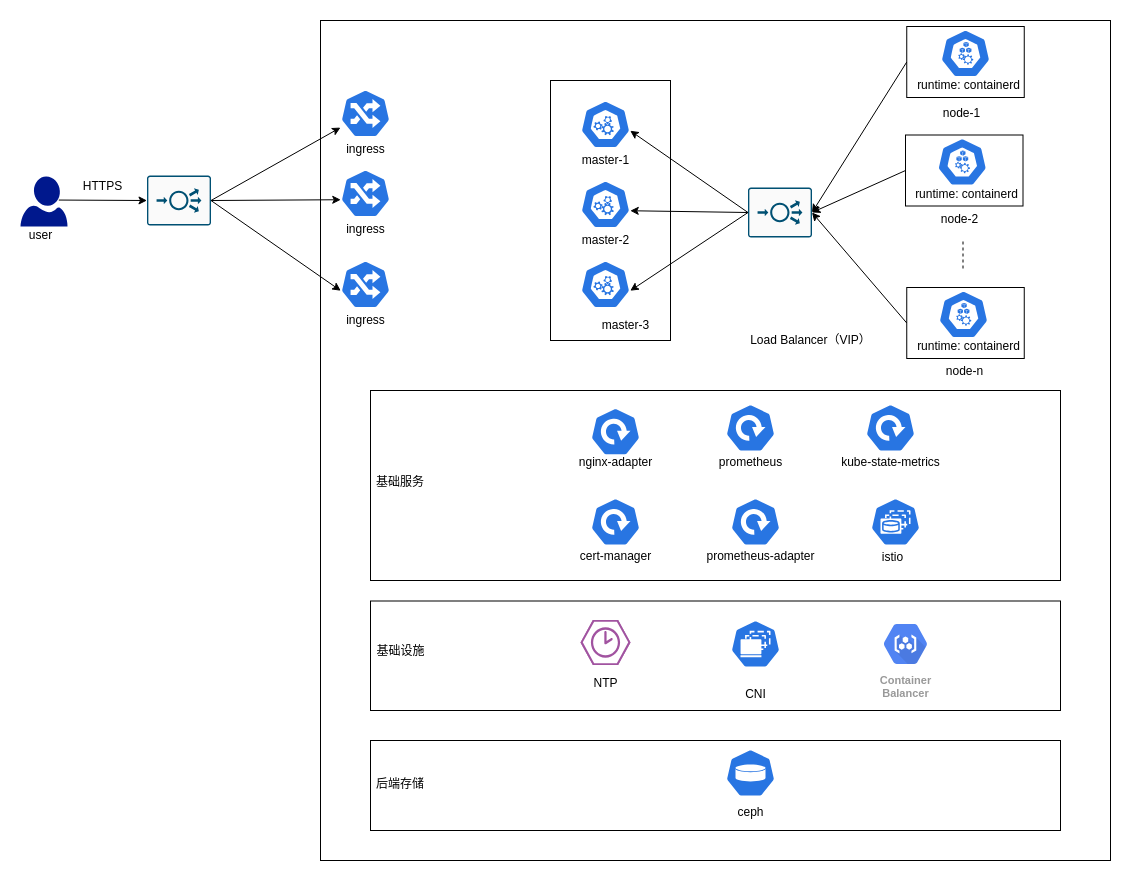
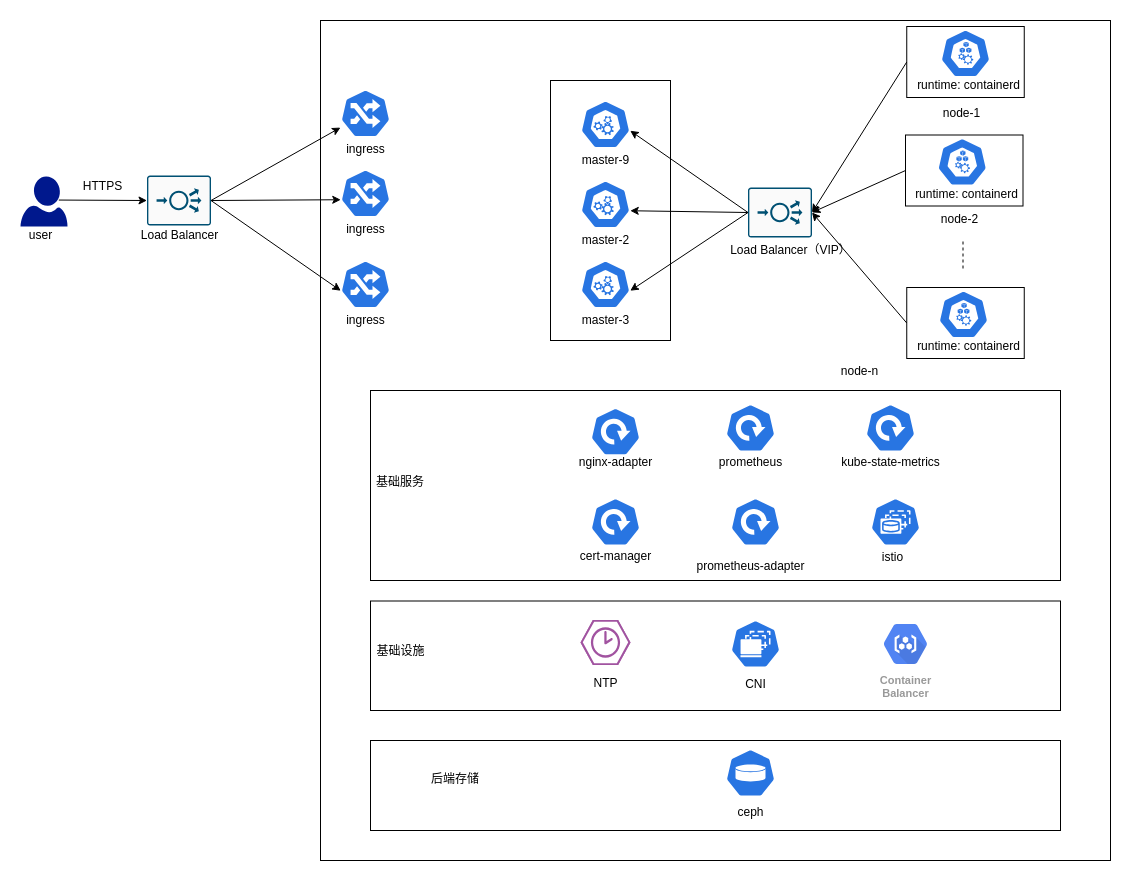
node "master-1": label "master-1" -> "master-9"
node "Load Balancer": added
node "master-3": moved (626, 326) -> (606, 321)
node "Load Balancer（VIP）": moved (811, 341) -> (791, 251)
node "node-n": moved (964, 372) -> (859, 372)
node "prometheus-adapter": moved (761, 556) -> (751, 566)
node "CNI": moved (756, 695) -> (756, 685)
node "后端存储": moved (401, 785) -> (456, 780)
